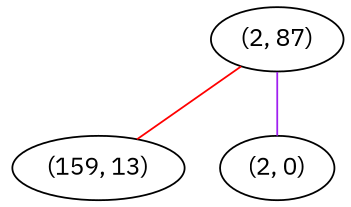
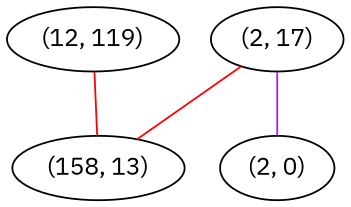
node "(12, 119)": added
node "(2, 87)": label "(2, 87)" -> "(2, 17)"
node "(159, 13)": label "(159, 13)" -> "(158, 13)"
